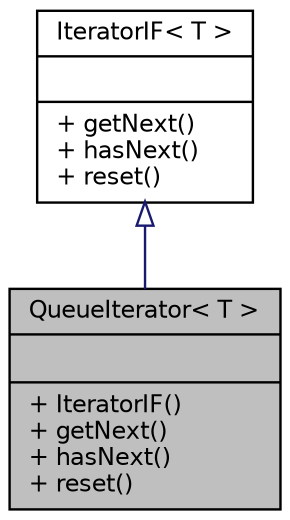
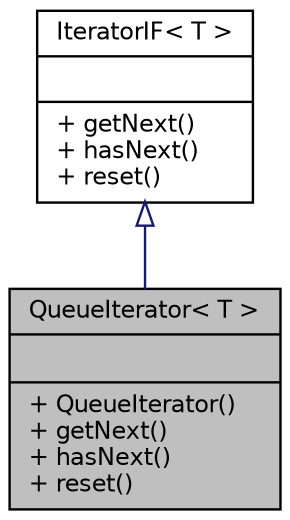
node "QueueIterator< T >": text "+ IteratorIF()" -> "+ QueueIterator()"
